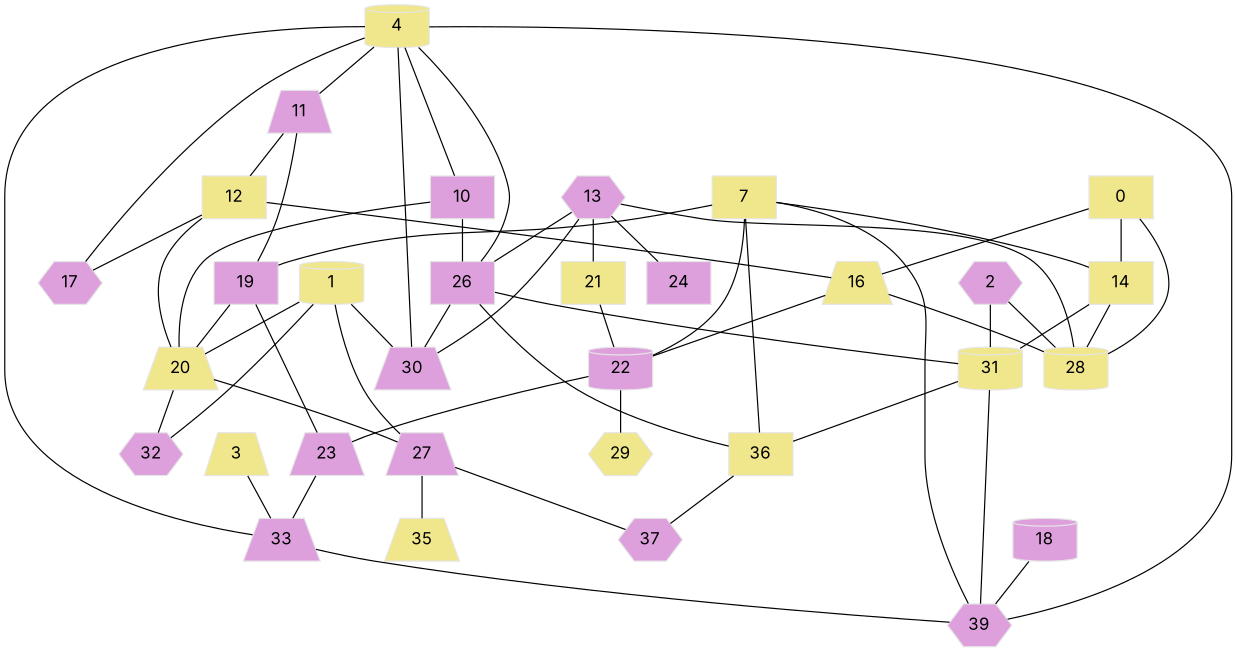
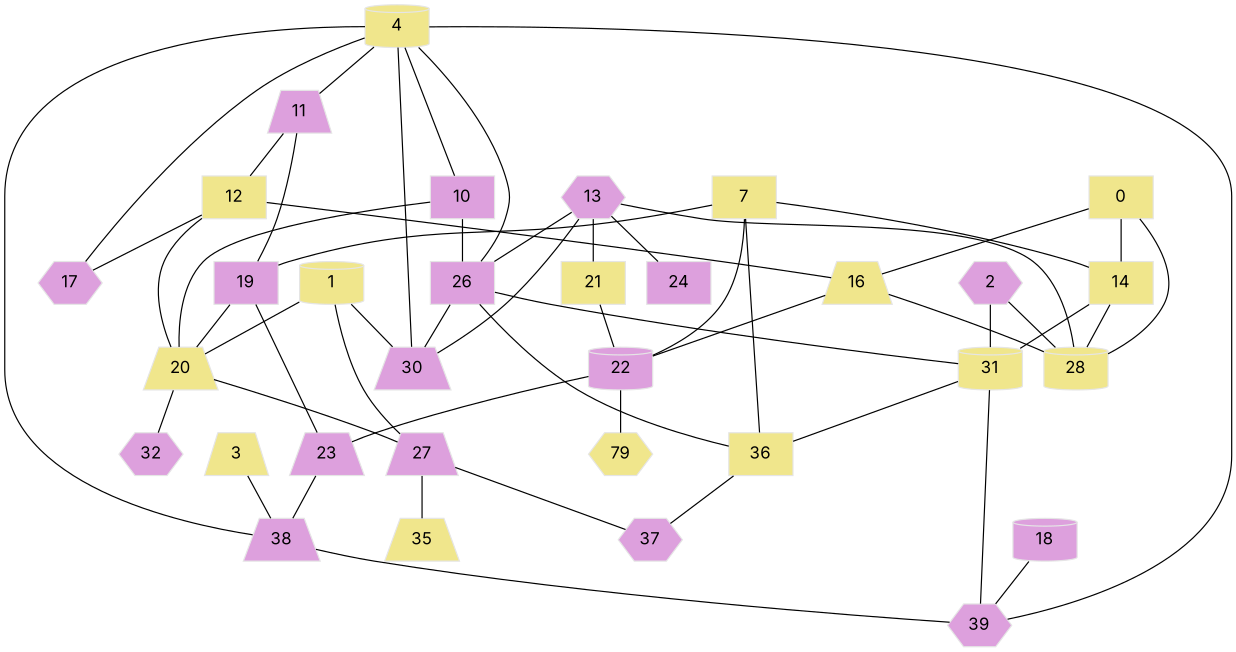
edge "7" -- "39": removed
edge "1" -- "32": removed
node "29": label "29" -> "79"
node "33": label "33" -> "38"
